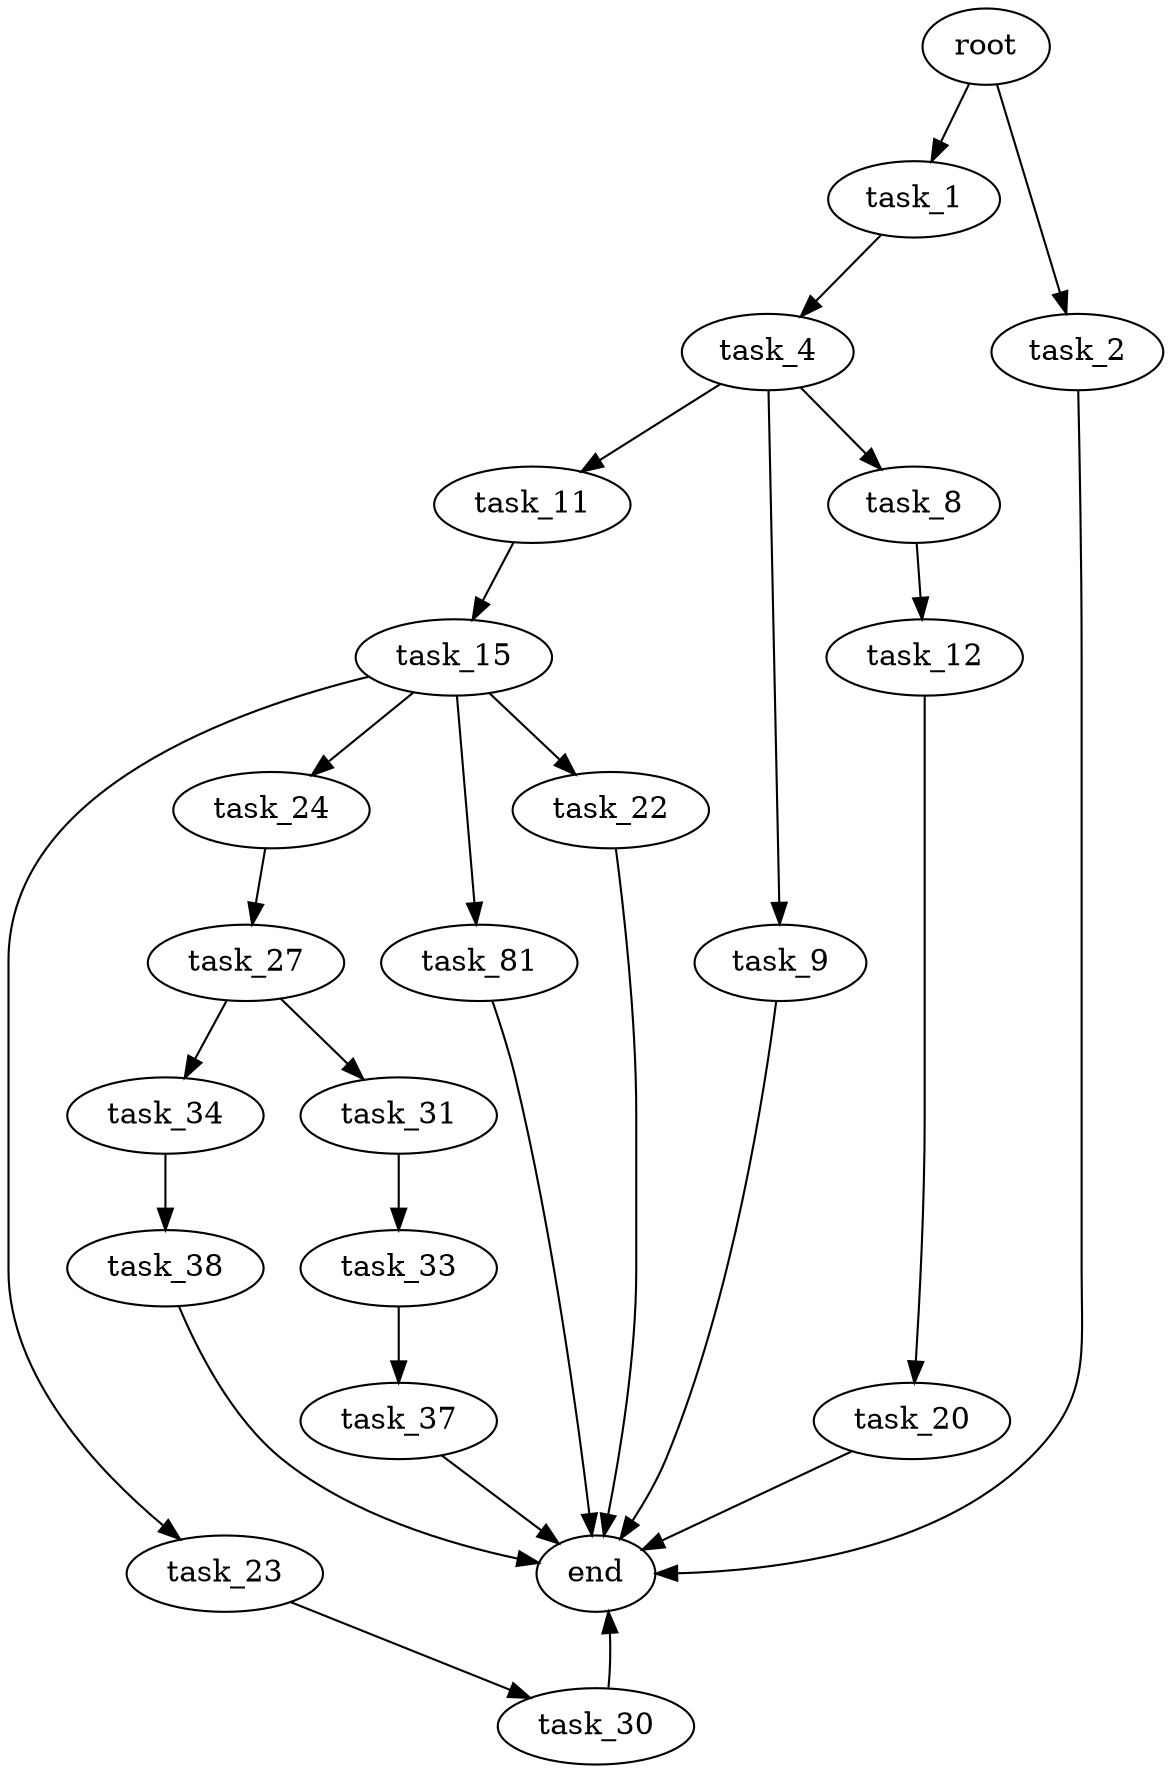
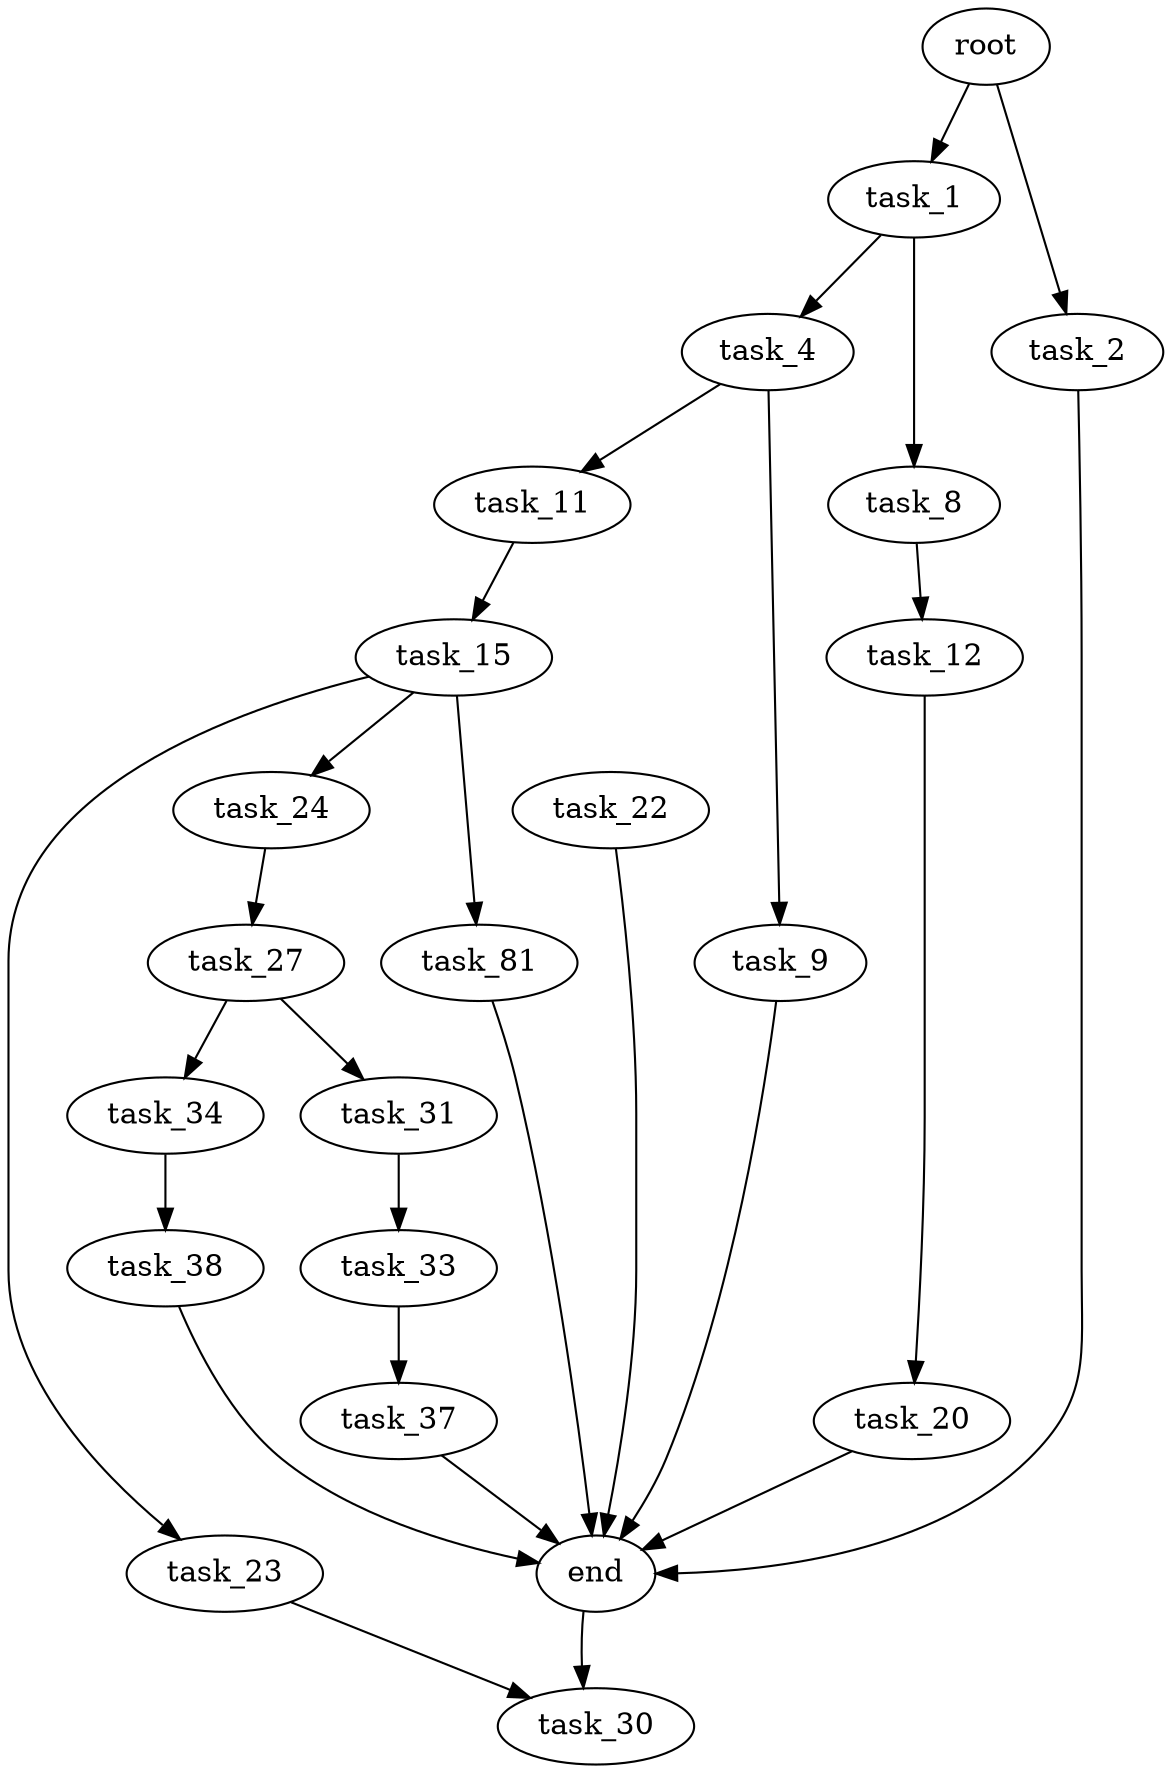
edge "task_4" -> "task_8": now "task_1" -> "task_8"
edge "task_15" -> "task_22": removed
edge "task_30" -> "end": reversed
